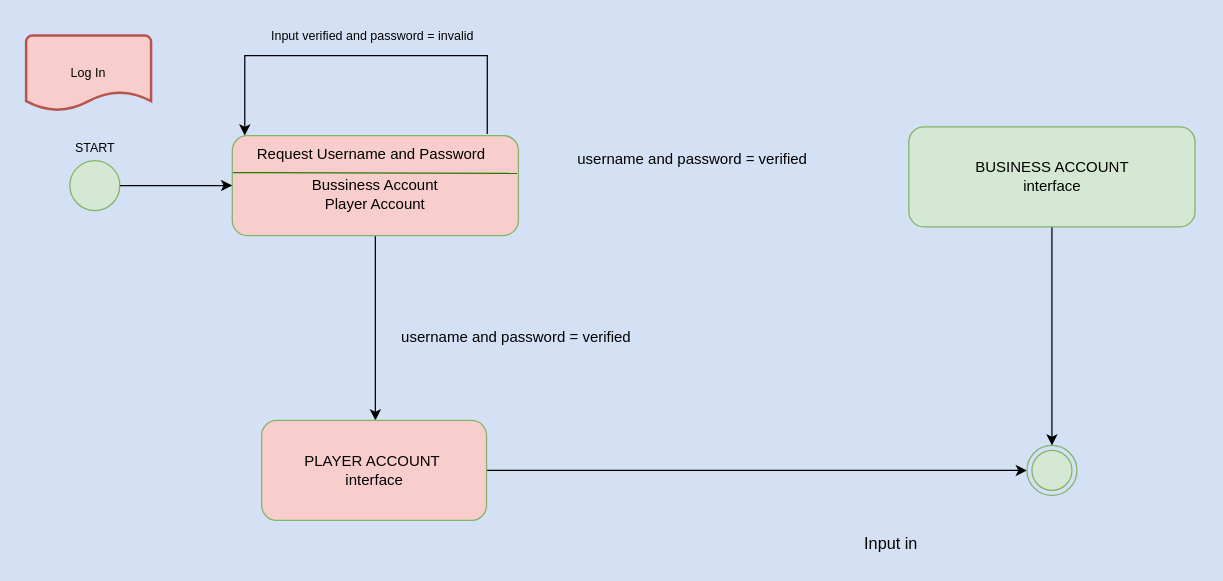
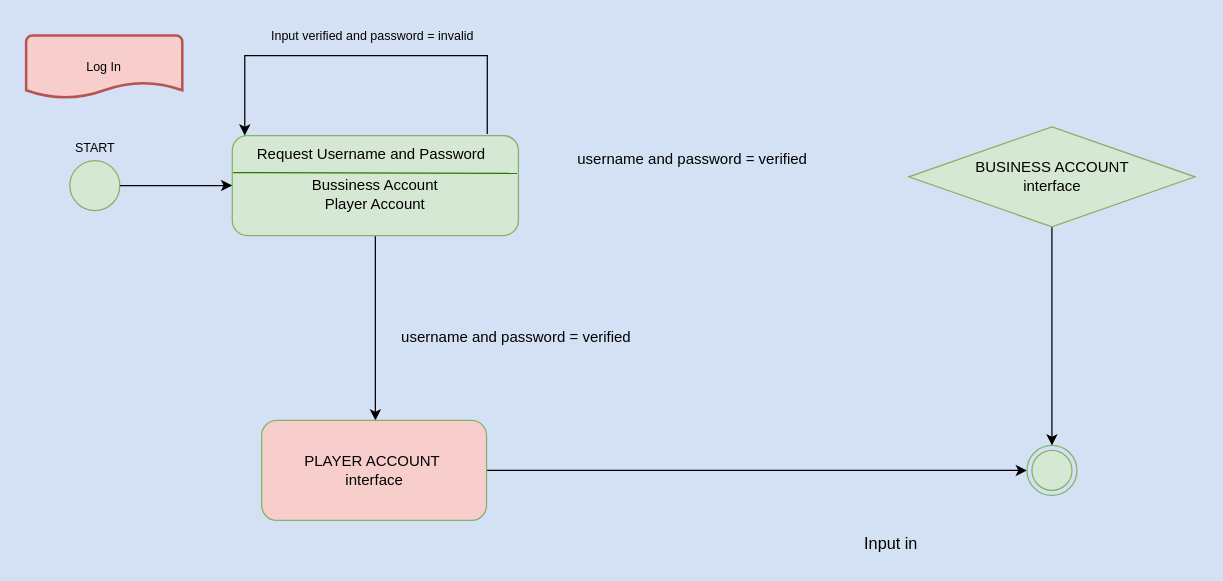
node "Log In": size 125x75 -> 156x63
node "BUSINESS ACCOUNT interface": shape rounded rectangle -> diamond
node "Bussiness Account Player Account": fillcolor #f8cecc -> #d5e8d4
